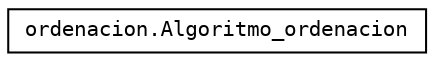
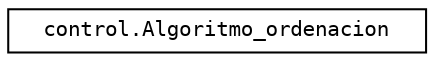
node "ordenacion.Algoritmo_ordenacion": label "ordenacion.Algoritmo_ordenacion" -> "control.Algoritmo_ordenacion"
